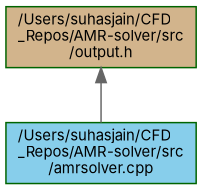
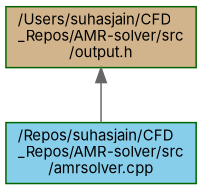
node "/Users/suhasjain/CFD _Repos/AMR-solver/src /amrsolver.cpp": label "/Users/suhasjain/CFD _Repos/AMR-solver/src /amrsolver.cpp" -> "/Repos/suhasjain/CFD _Repos/AMR-solver/src /amrsolver.cpp"
